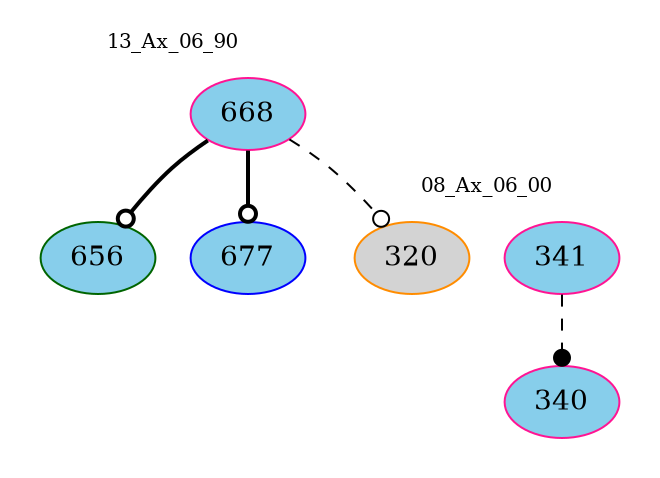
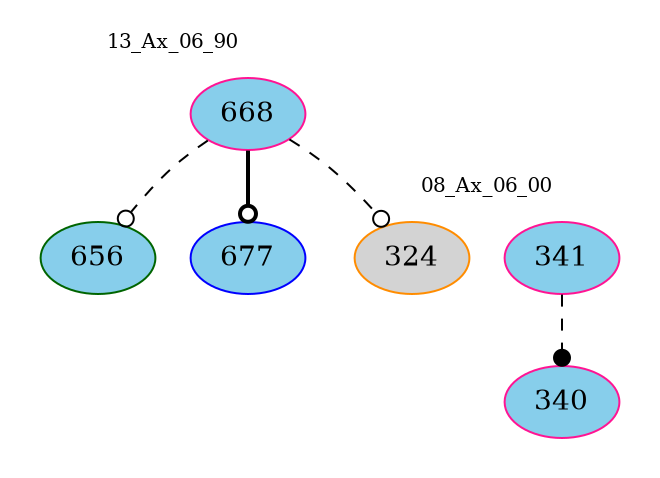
edge "668" -> "656": style bold -> dashed
node "320": label "320" -> "324"
